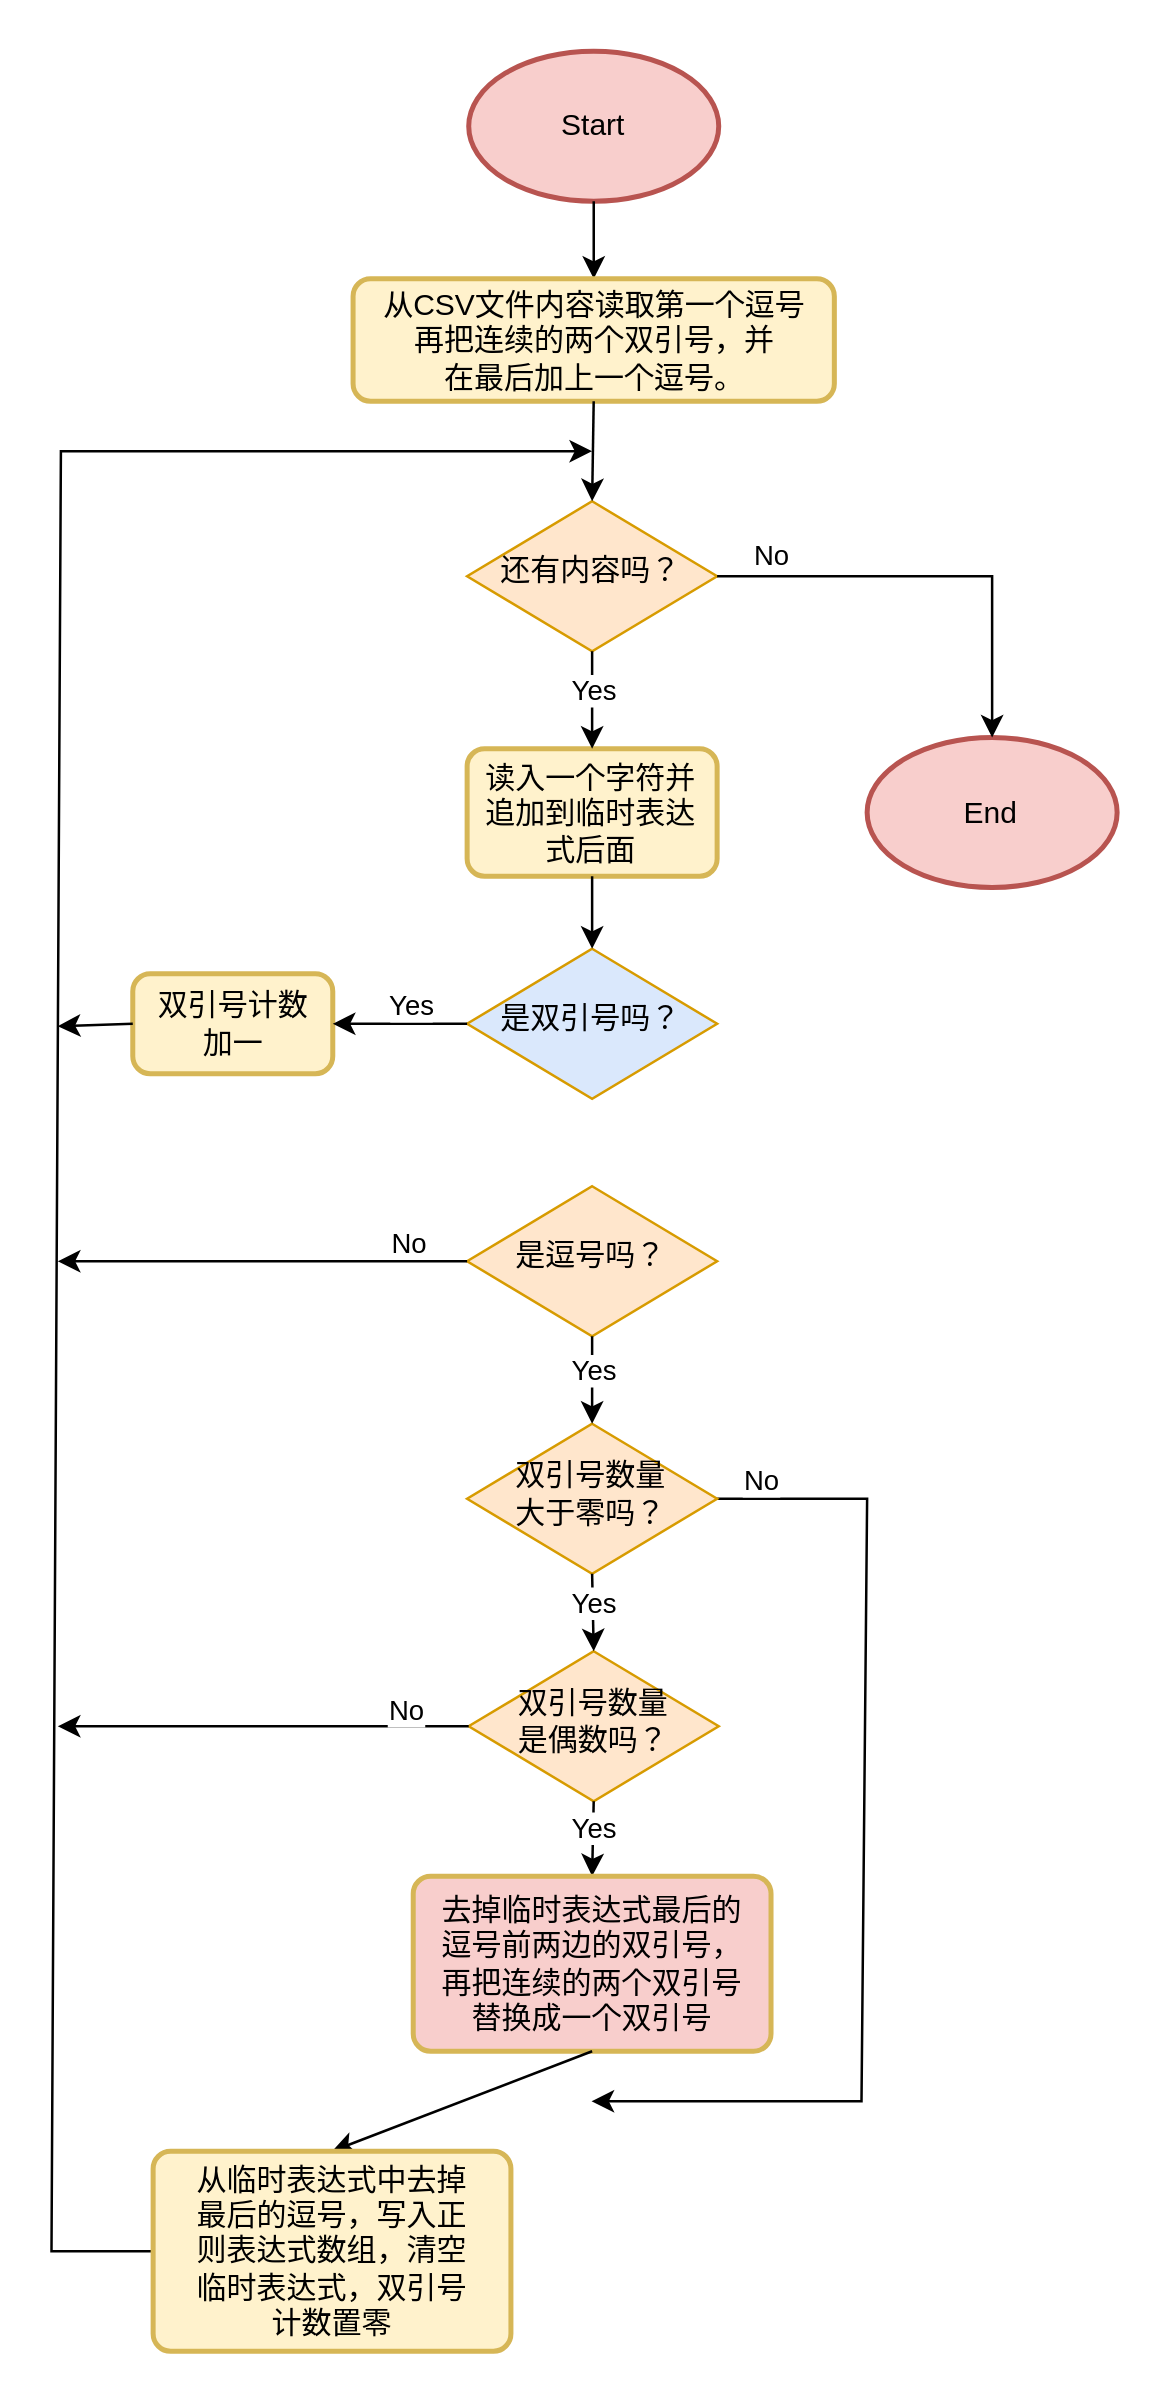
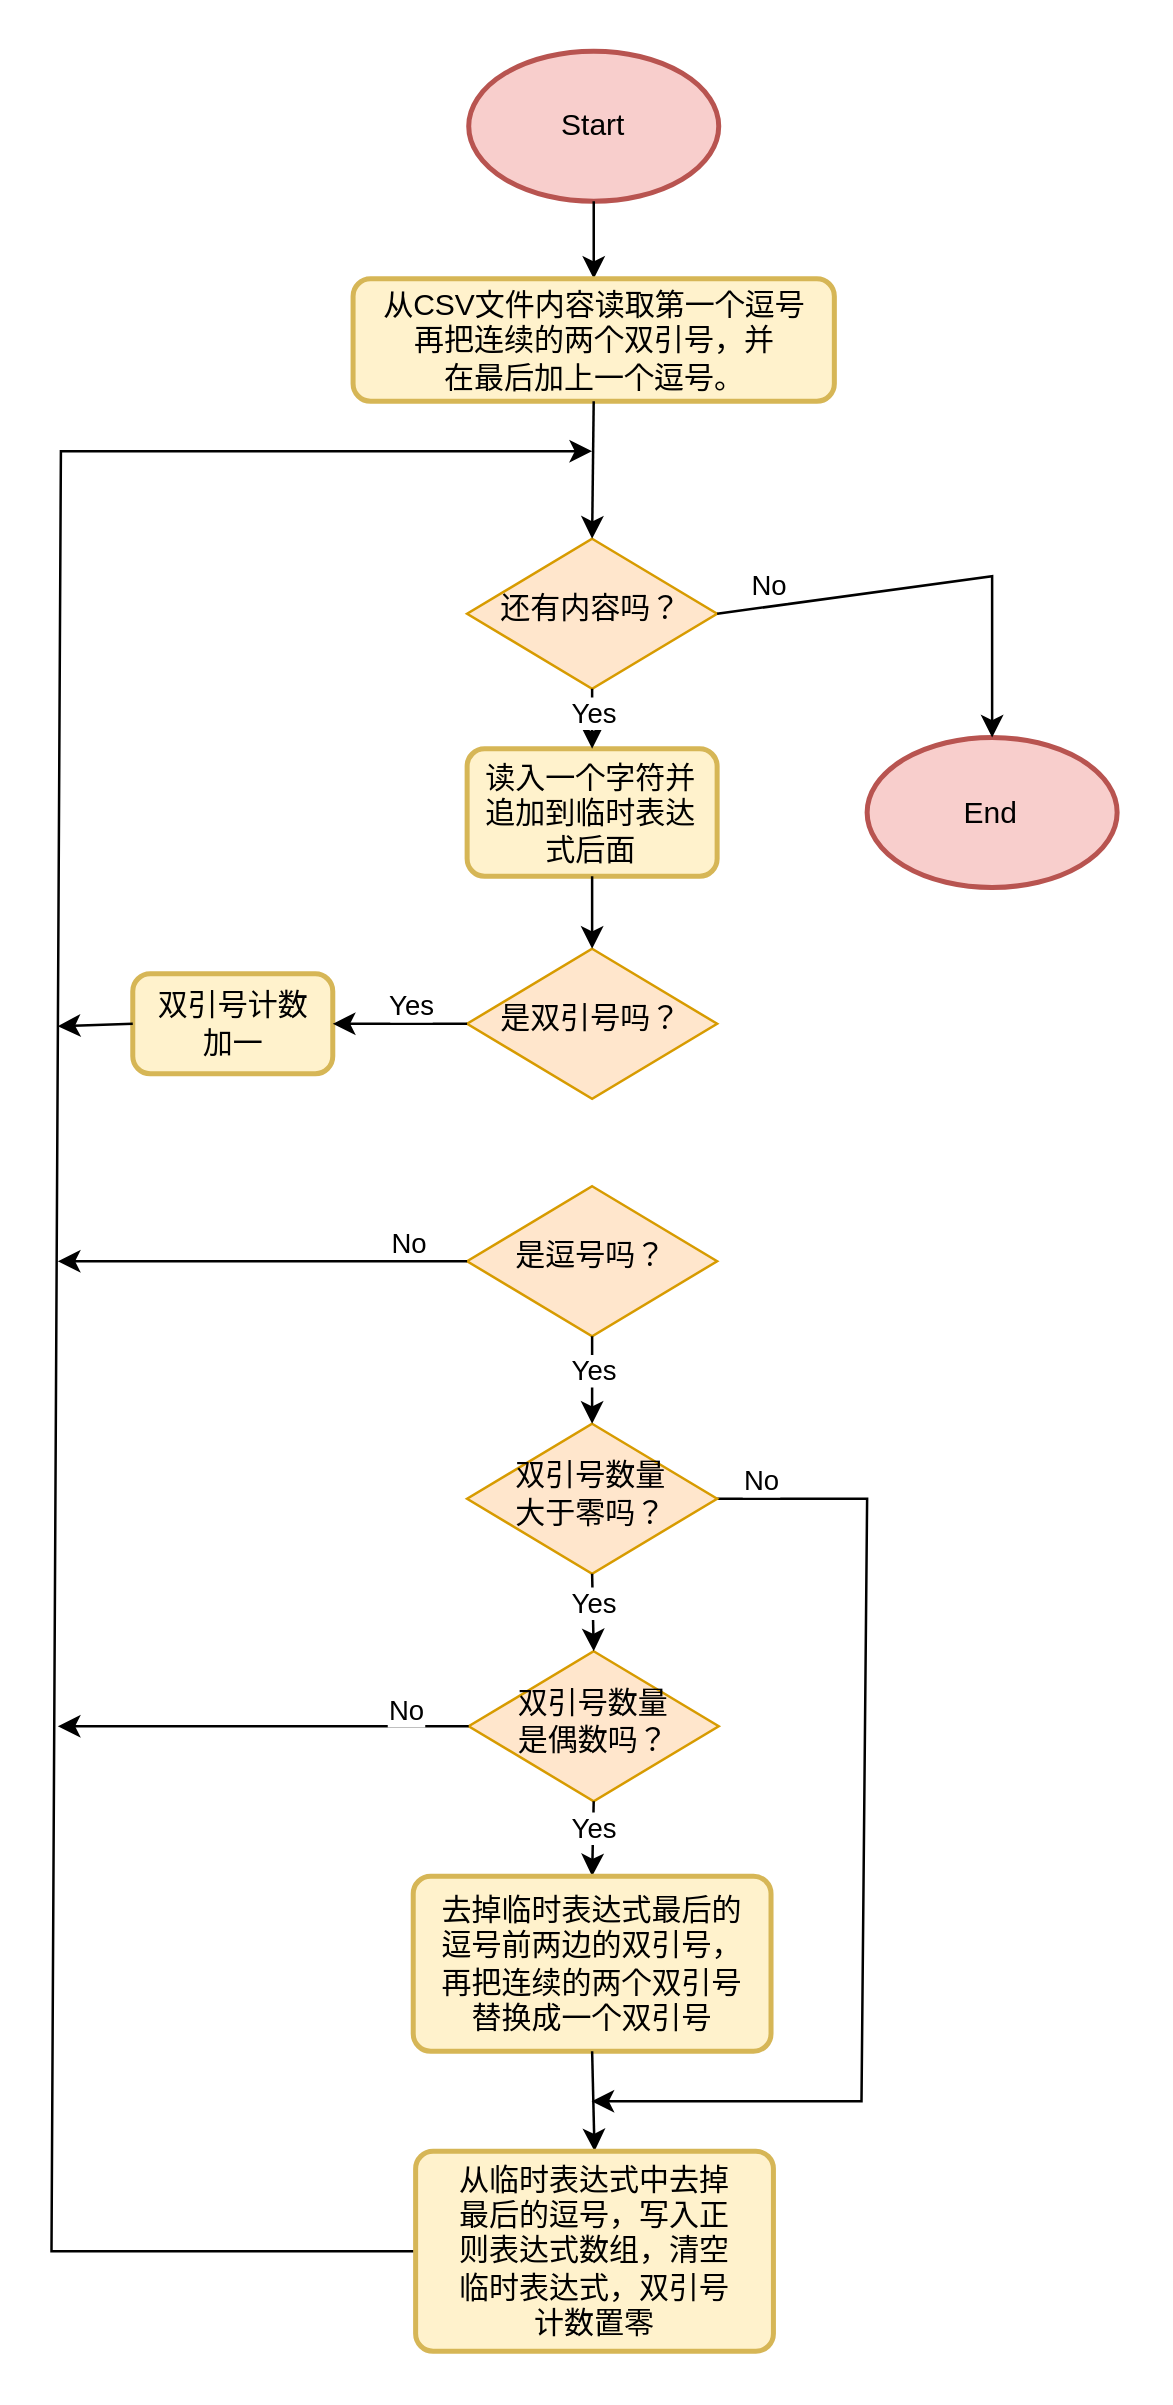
node "还有内容吗？": moved (592, 576) -> (592, 614)
node "是双引号吗？": fillcolor #dae8fc -> #ffe6cc
node "去掉临时表达式最后的 逗号前两边的双引号， 再把连续的两个双引号 替换成一个双引号": fillcolor #f8cecc -> #fff2cc
node "从临时表达式中去掉 最后的逗号，写入正 则表达式数组，清空 临时表达式，双引号 计数置零": moved (332, 2251) -> (594, 2251)
